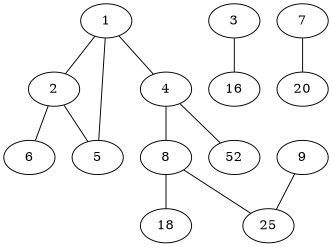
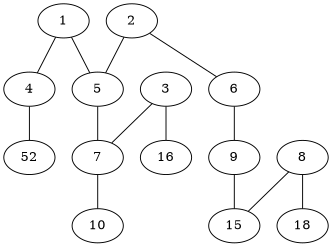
edge "1" -- "2": removed
node "20": label "20" -> "10"
edge "5" -- "7": added
edge "3" -- "7": added
edge "4" -- "8": removed
edge "6" -- "9": added
node "25": label "25" -> "15"
